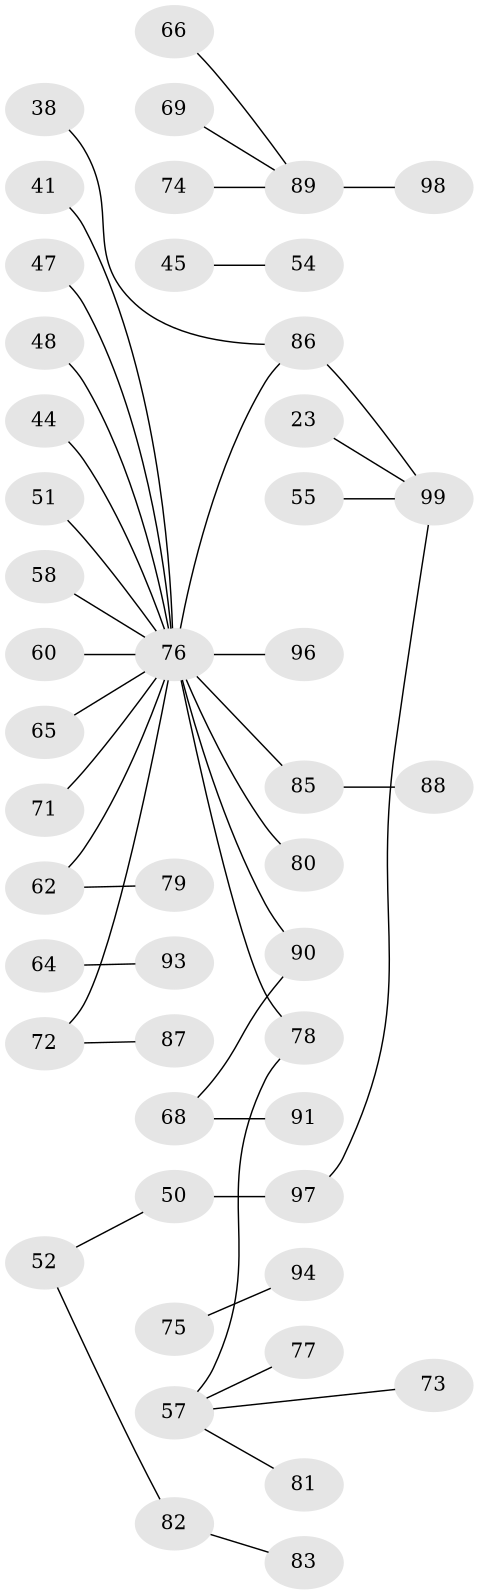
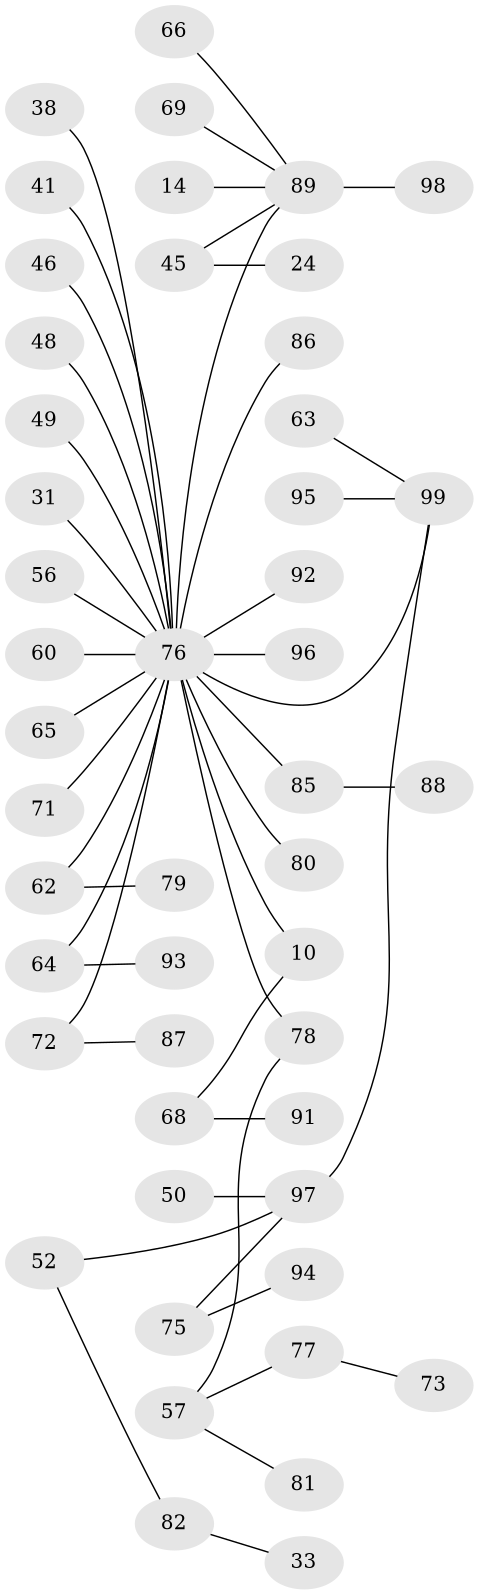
node "74": label "74" -> "14"
edge "89" -- "45": added
node "47": label "47" -> "46"
node "54": label "54" -> "24"
edge "38" -- "86": now "38" -- "76"
edge "89" -- "76": added
edge "86" -- "99": now "76" -- "99"
node "44": label "44" -> "49"
node "23": label "23" -> "63"
node "51": label "51" -> "31"
node "55": label "55" -> "95"
node "58": label "58" -> "56"
node "92": added
edge "76" -- "64": added
node "90": label "90" -> "10"
edge "50" -- "52": now "97" -- "52"
edge "97" -- "75": added
edge "73" -- "57": now "73" -- "77"
node "83": label "83" -> "33"
